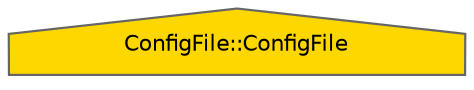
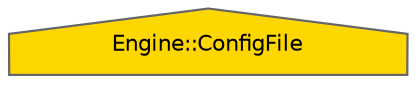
node "ConfigFile::ConfigFile": label "ConfigFile::ConfigFile" -> "Engine::ConfigFile"
